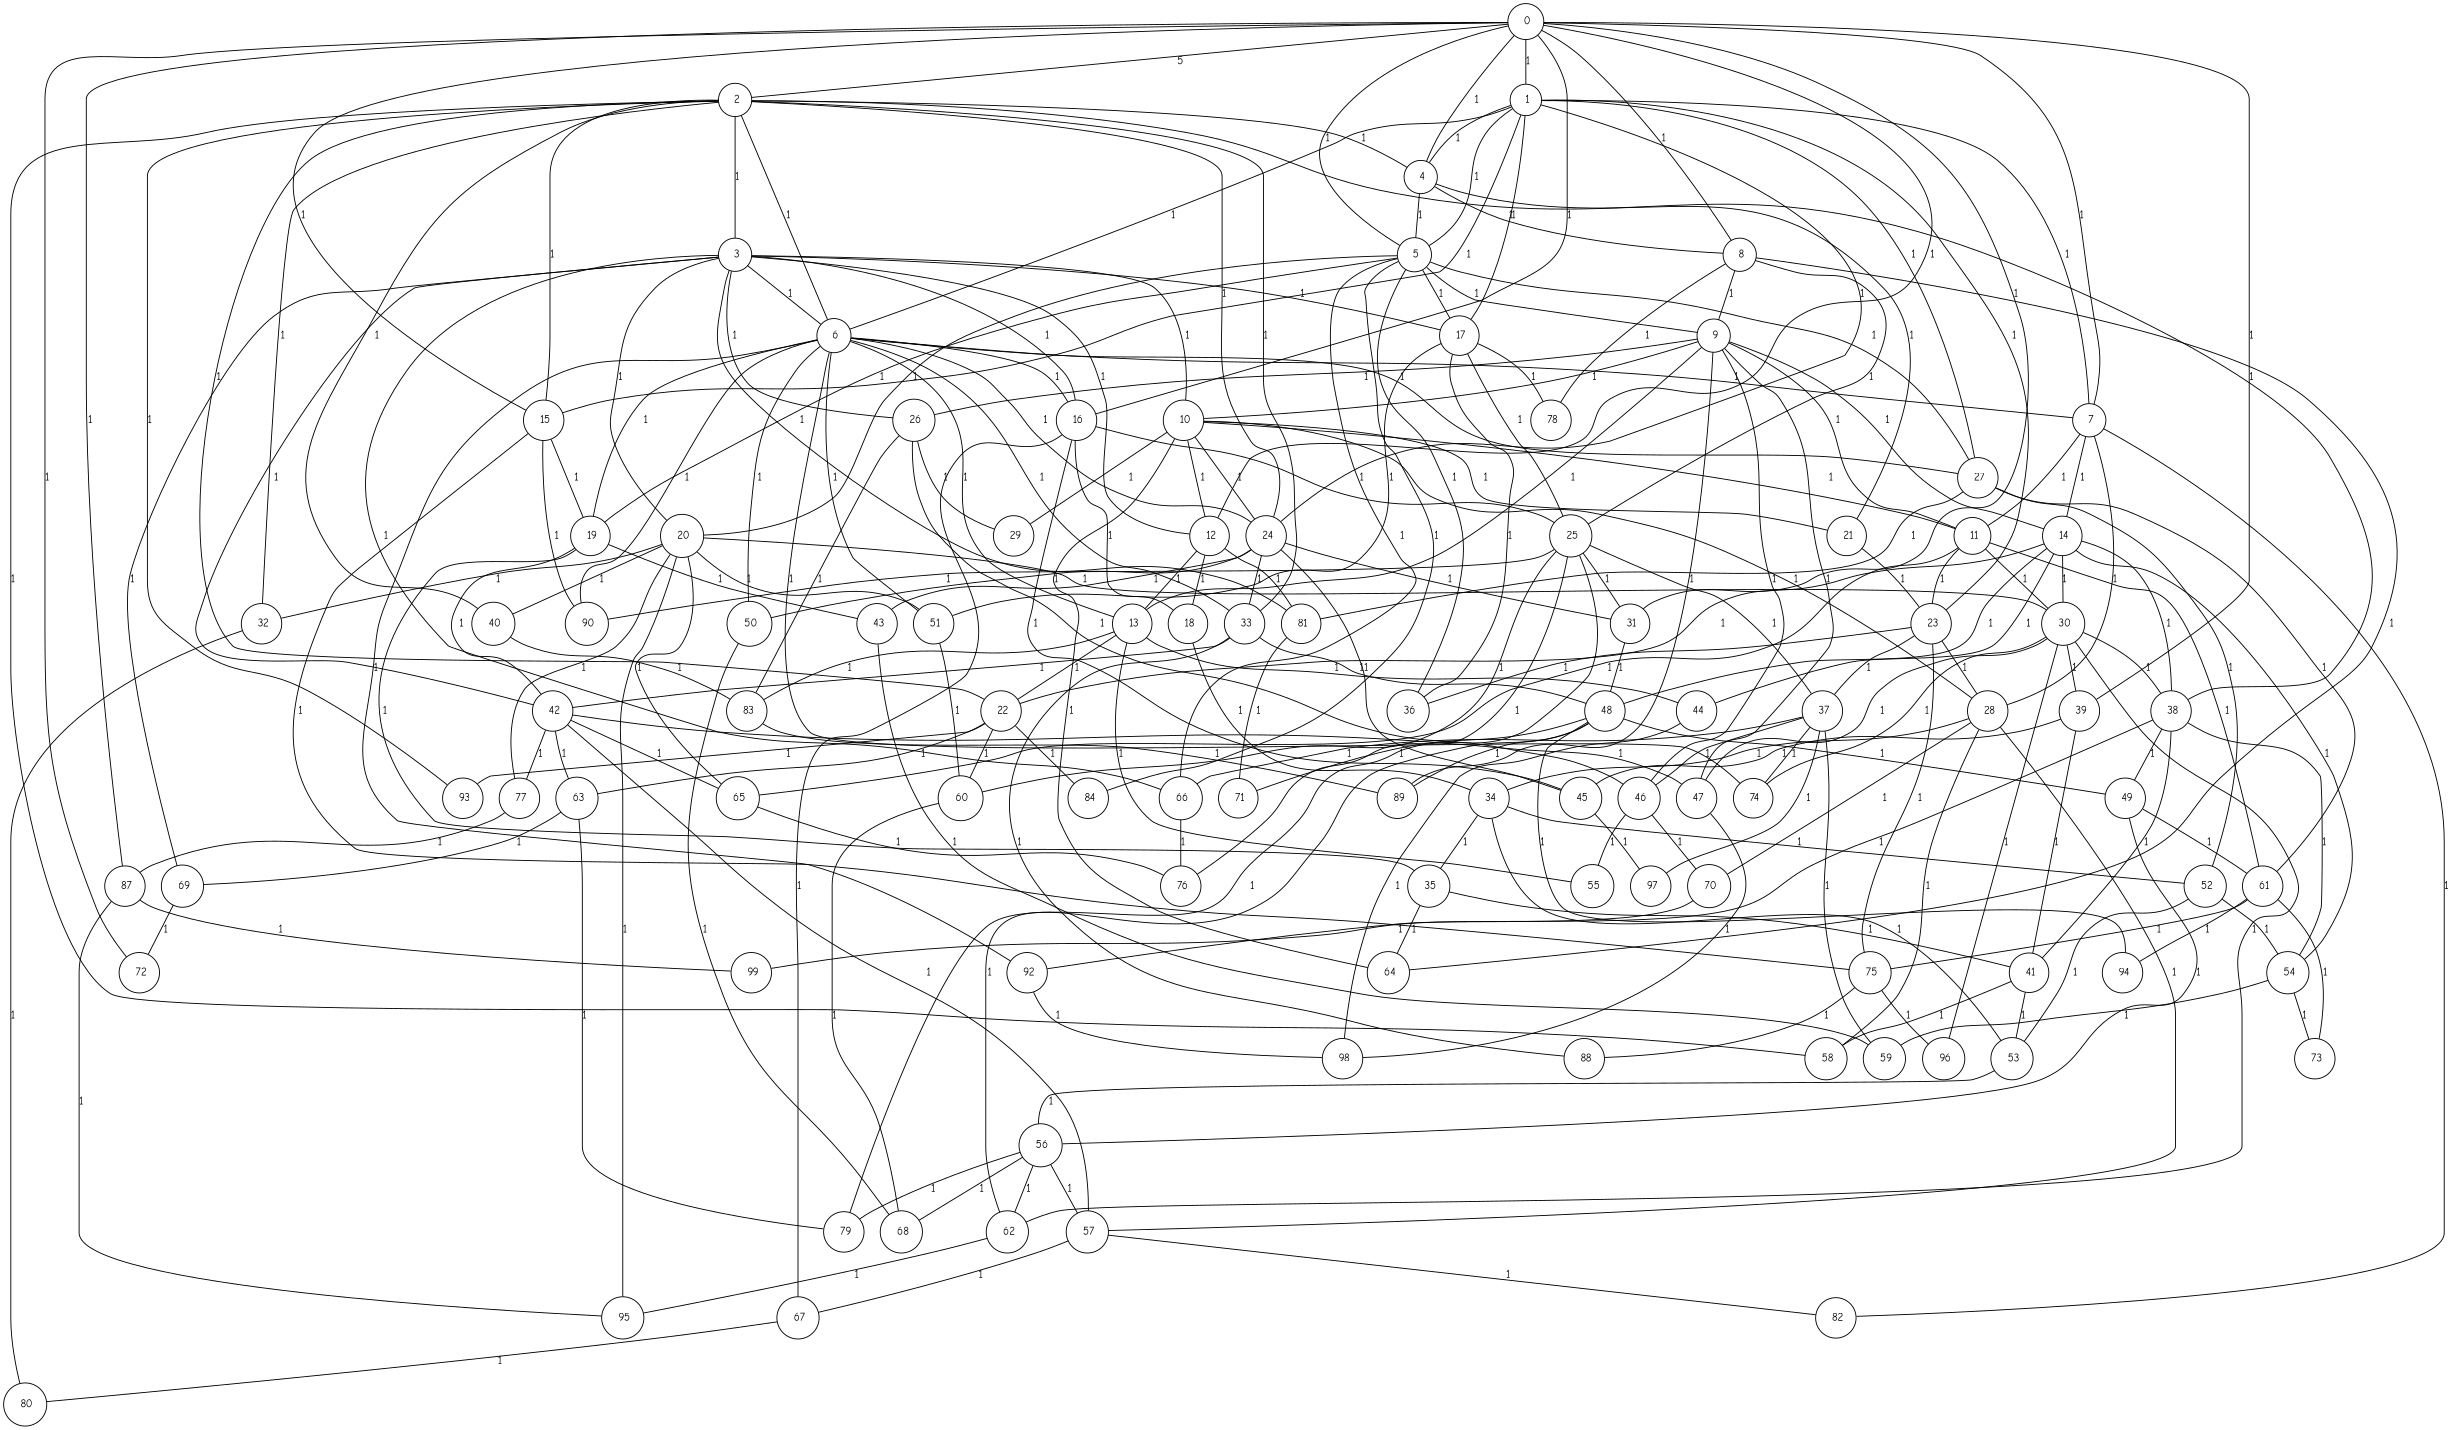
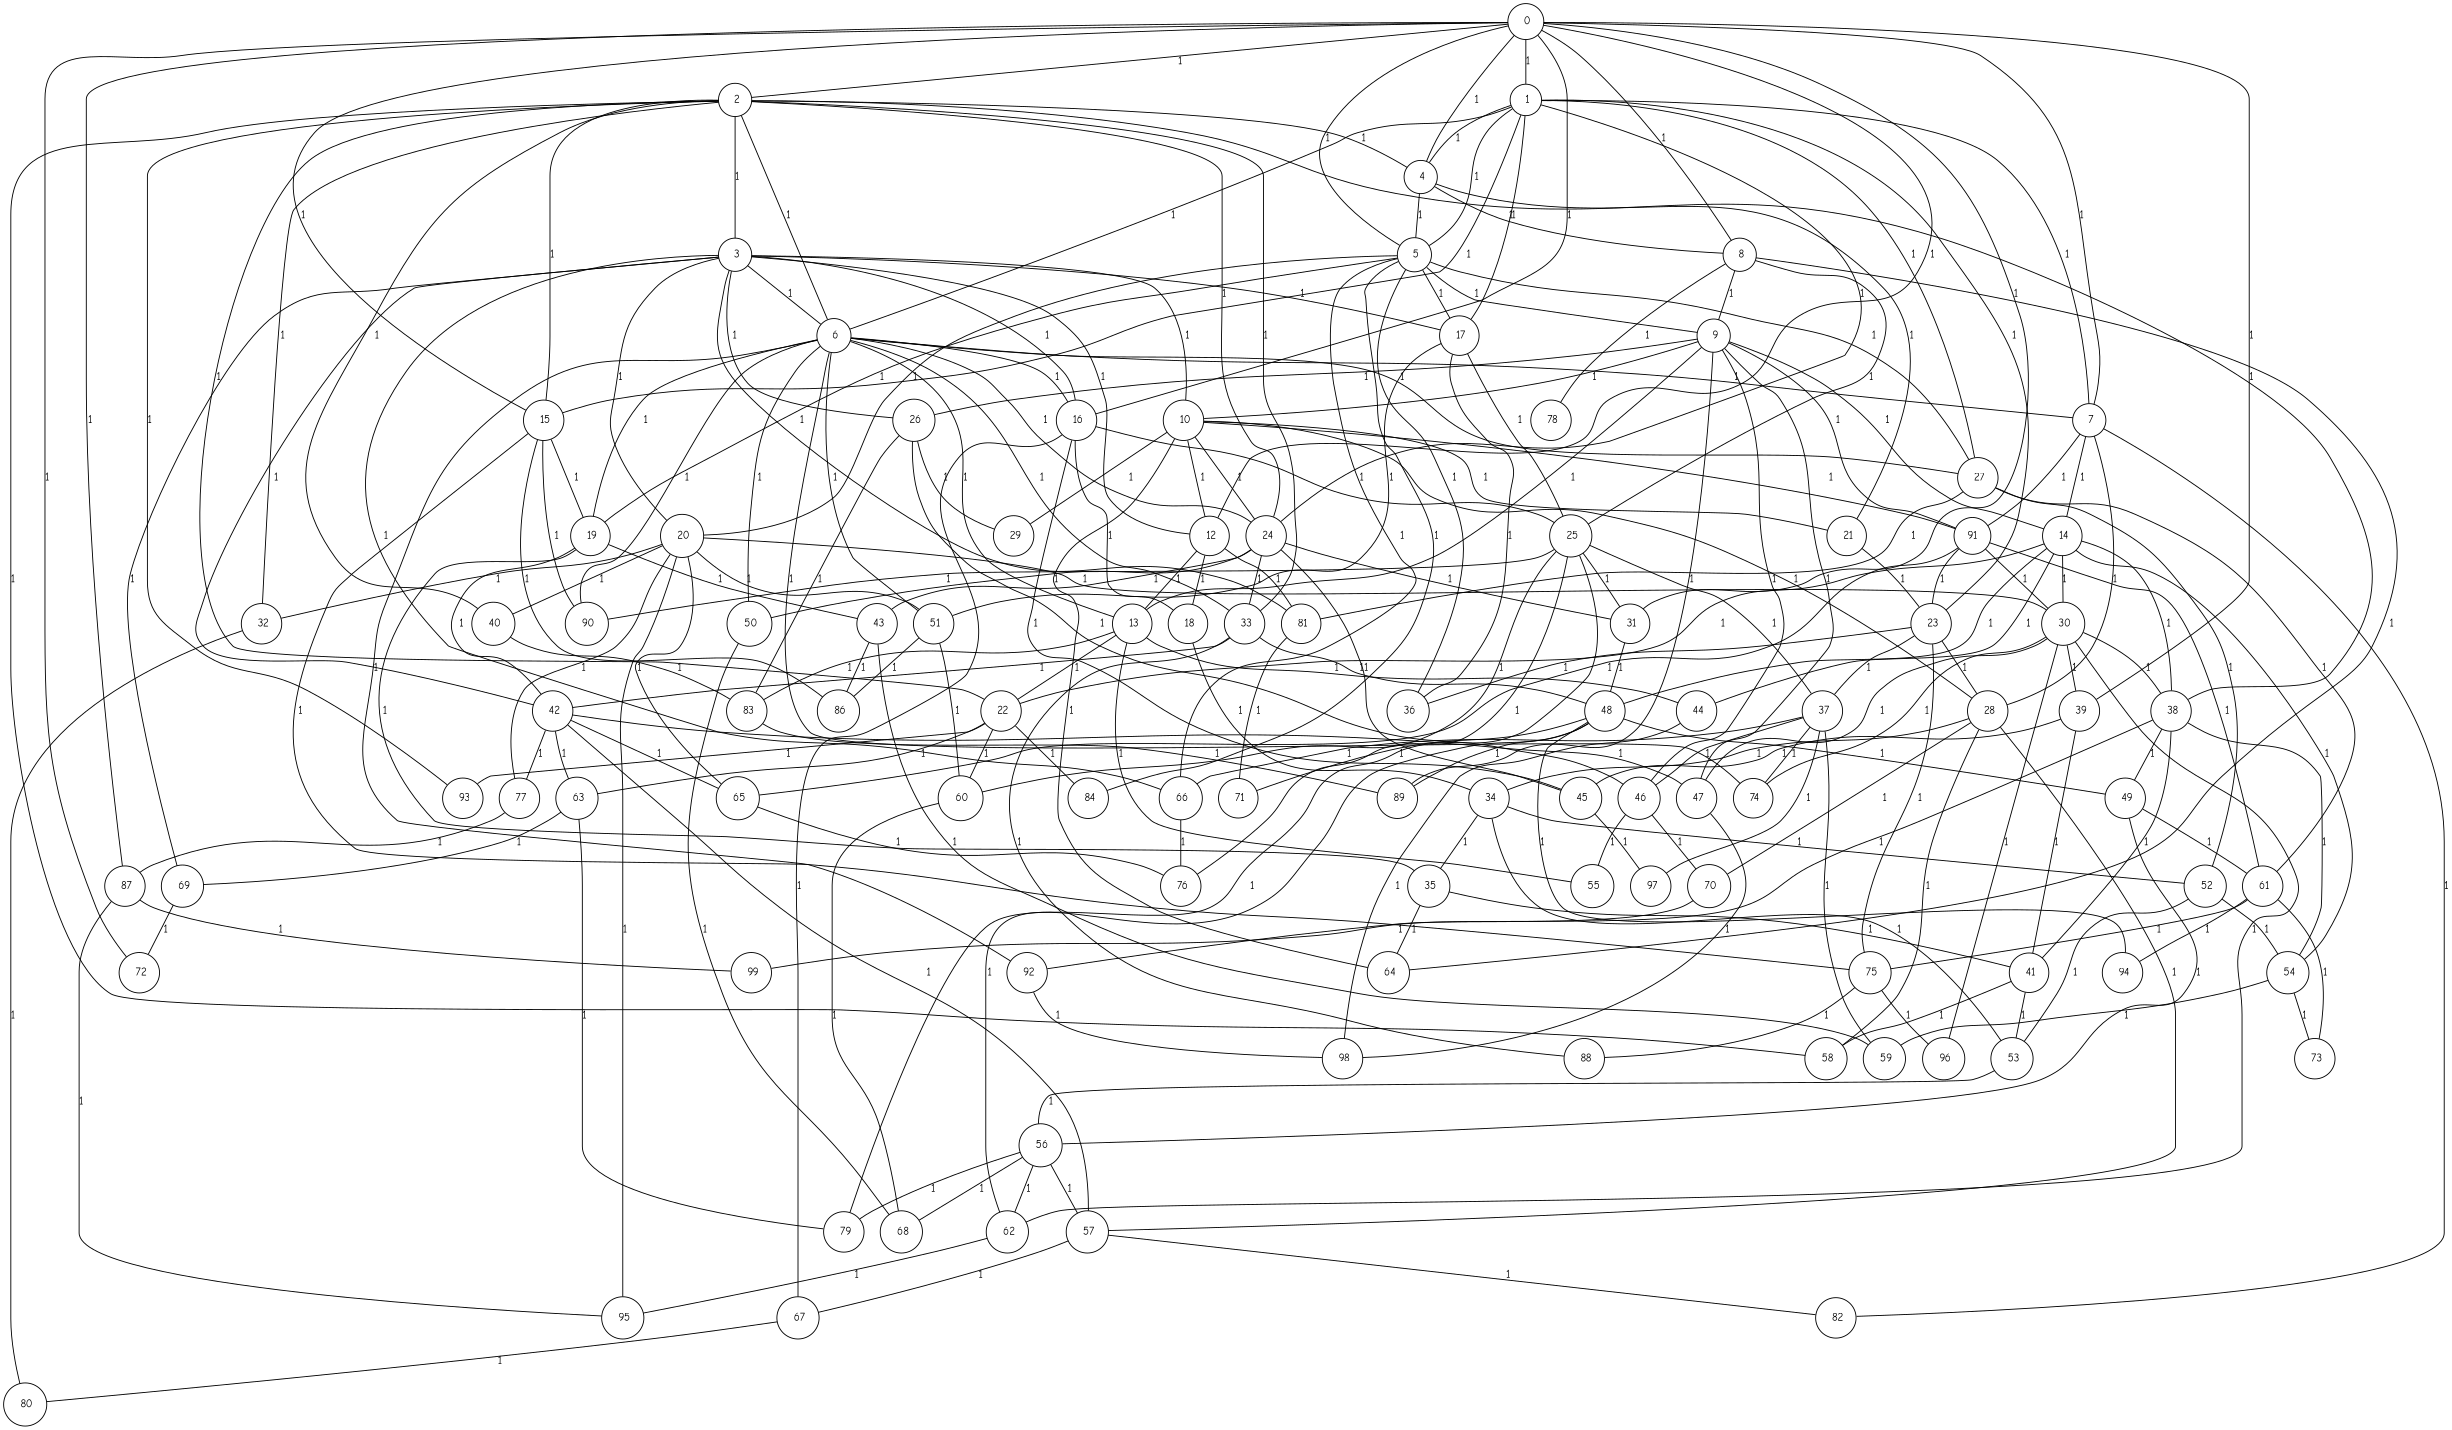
edge "0" -- "2": label "5" -> "1"
edge "17" -- "78": removed, label "1"
node "11": label "11" -> "91"
node "86": added
